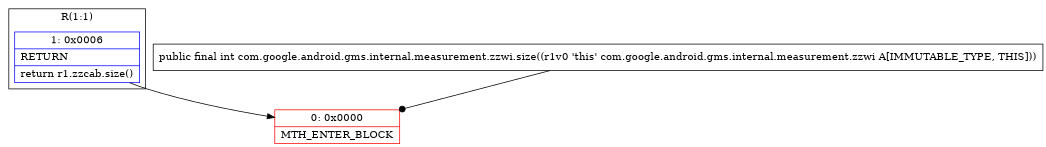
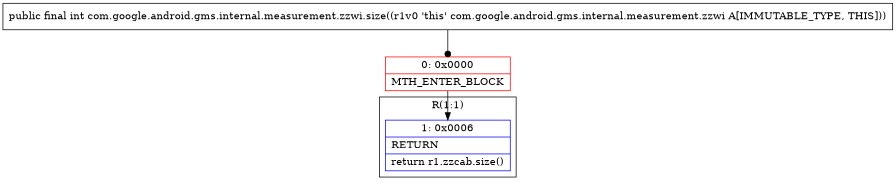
edge "1: 0x0006" -> "0: 0x0000": reversed
